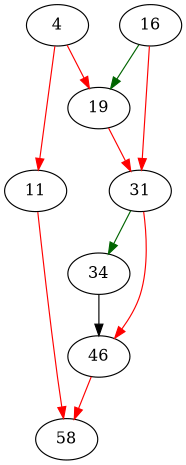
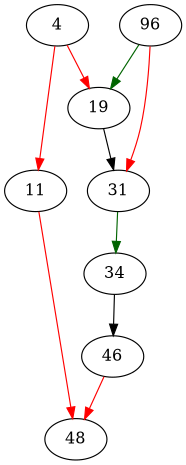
node "16": label "16" -> "96"
edge "19" -> "31": color red -> black
edge "31" -> "46": removed
node "58": label "58" -> "48"
